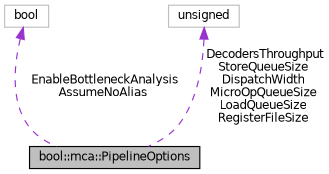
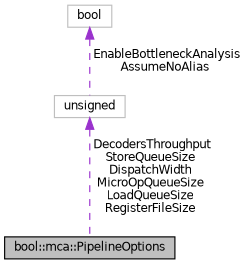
edge "bool::mca::PipelineOptions" -> "bool": now "unsigned" -> "bool"
